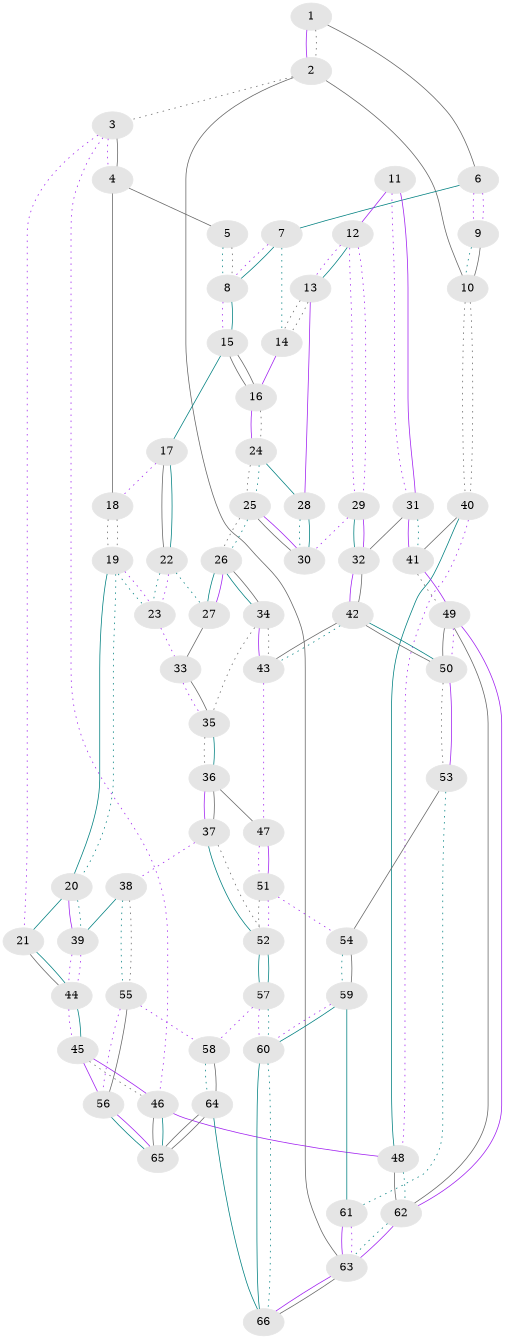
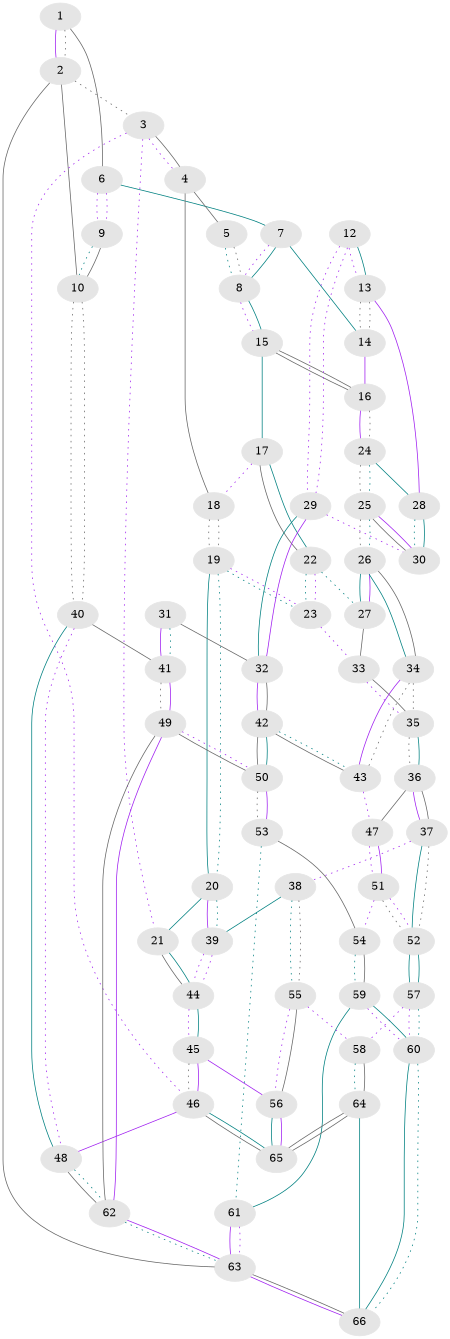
node "11": removed
edge "7" -- "14": style dotted -> solid
